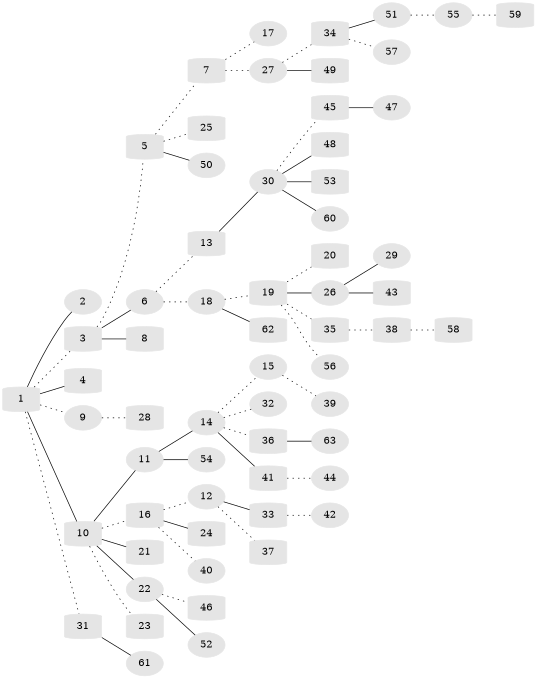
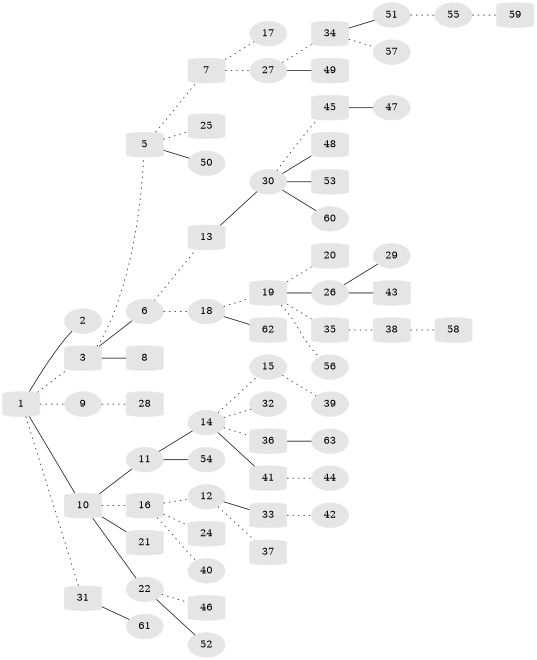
node "4": removed
edge "16" -- "24": style solid -> dotted
node "23": removed
